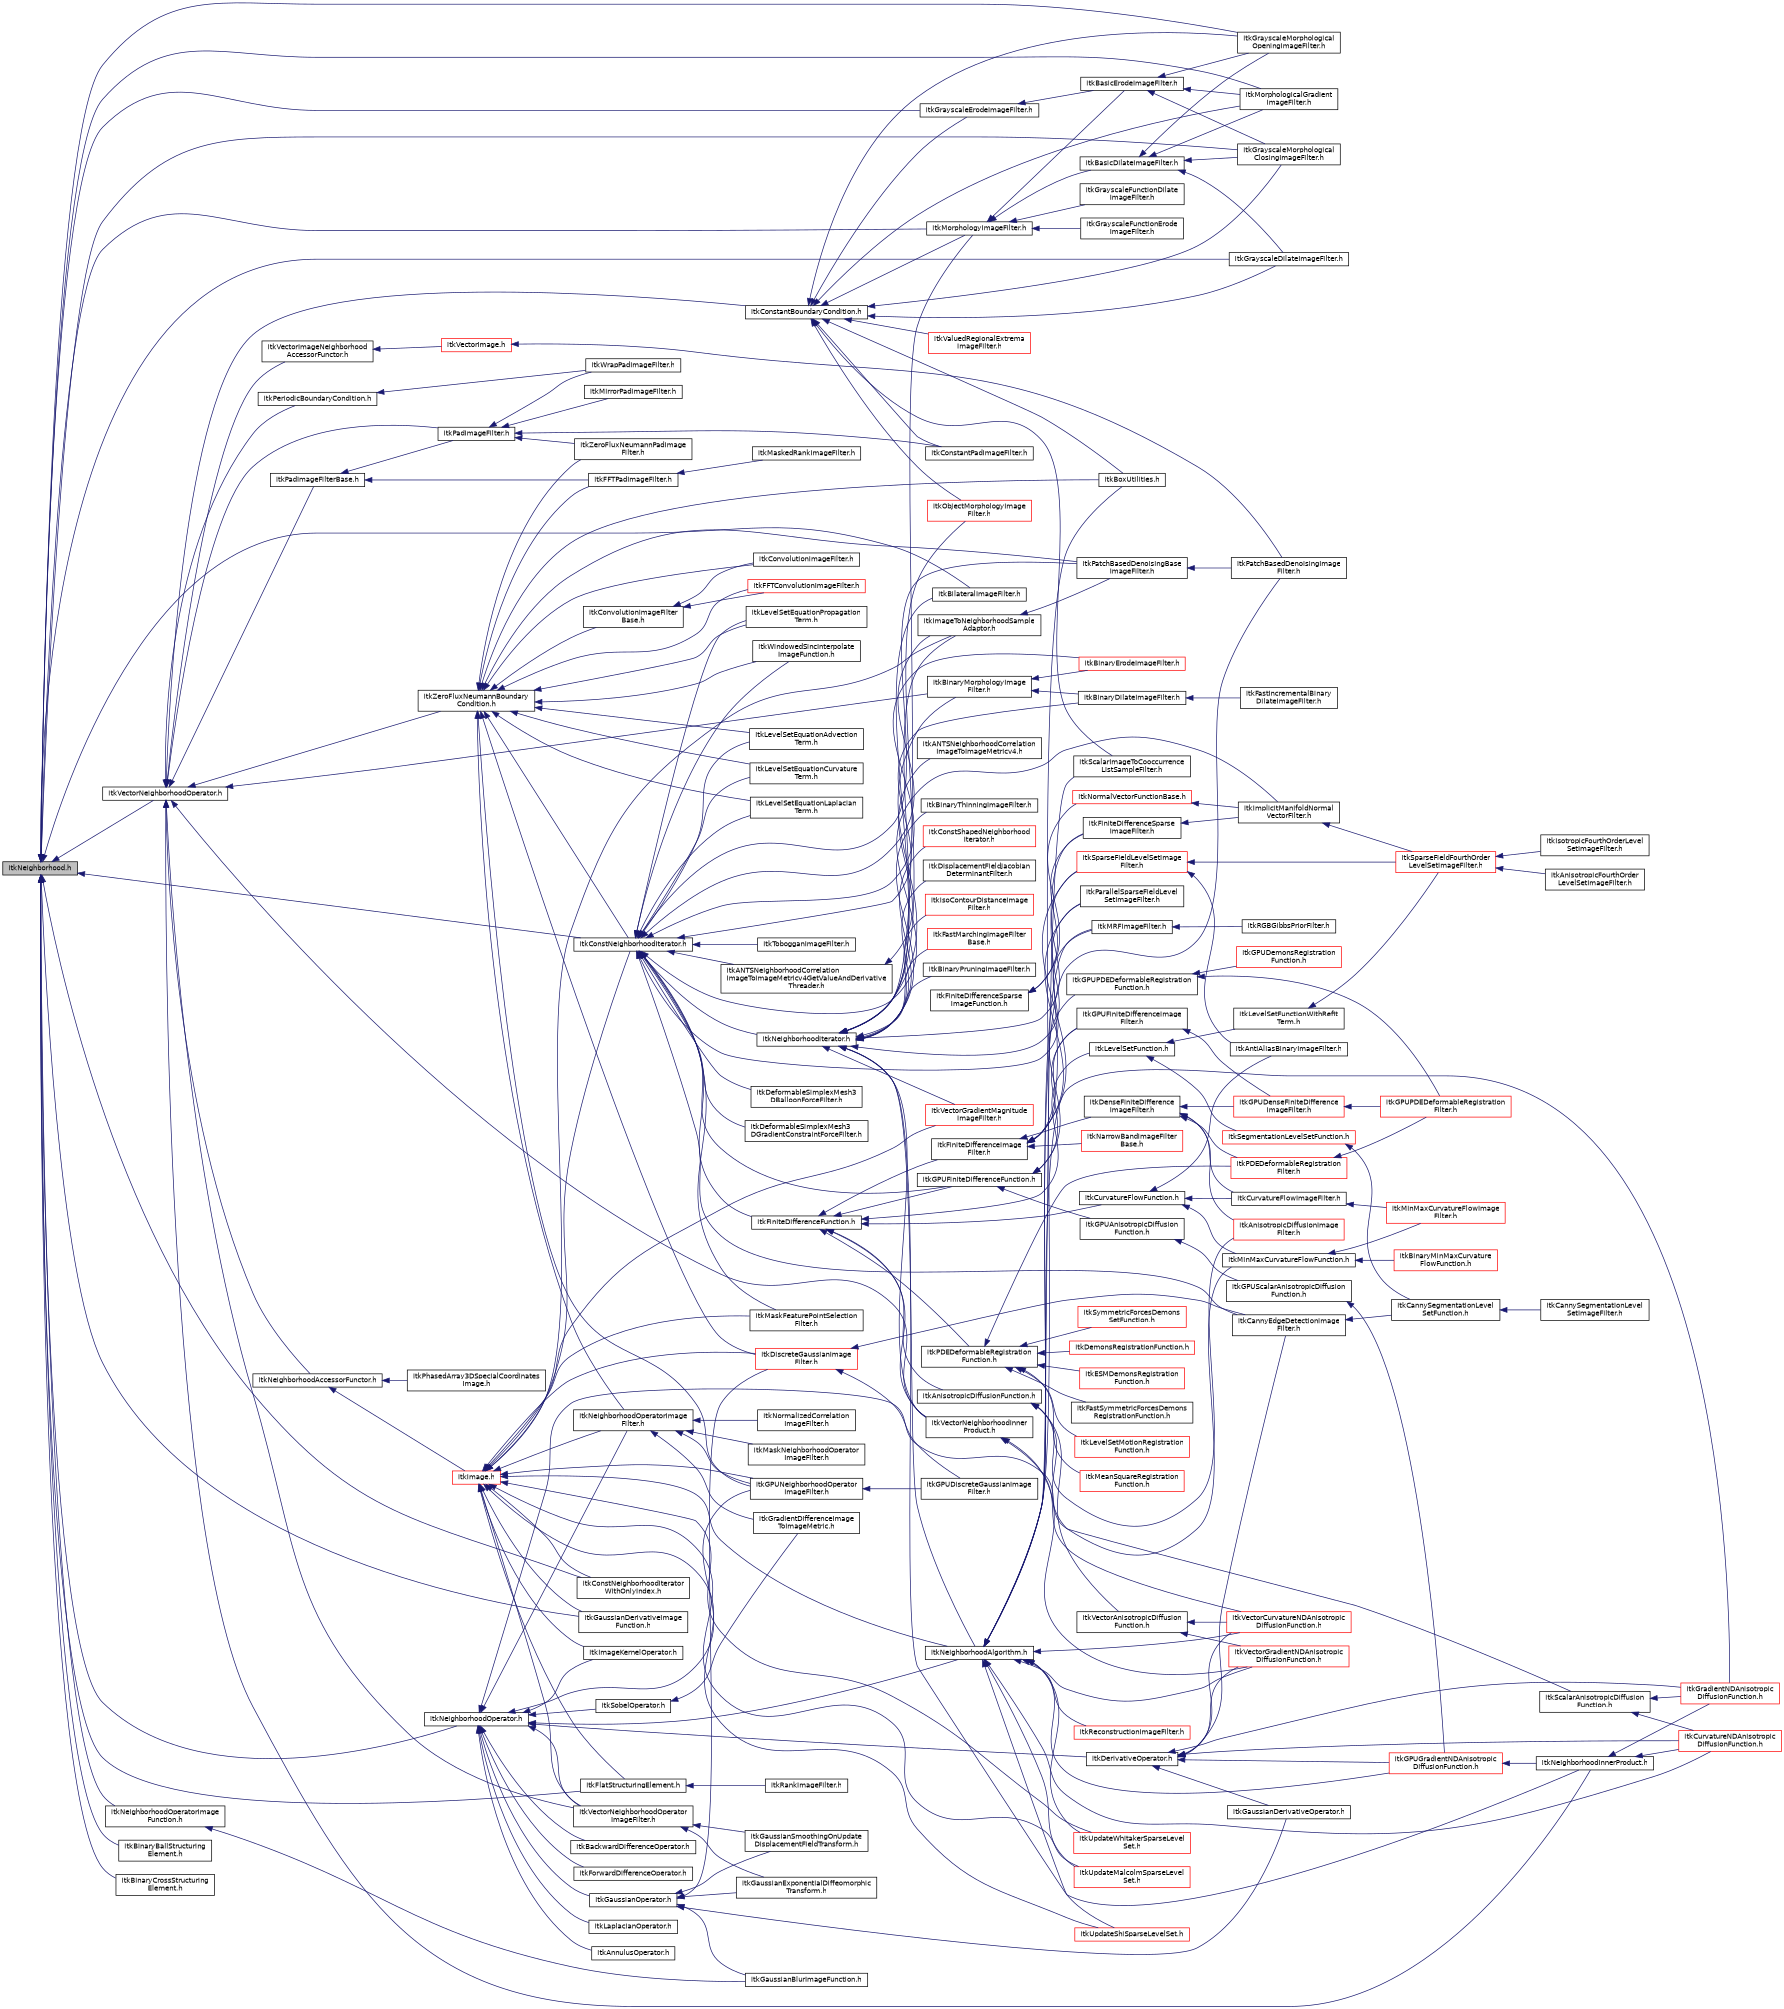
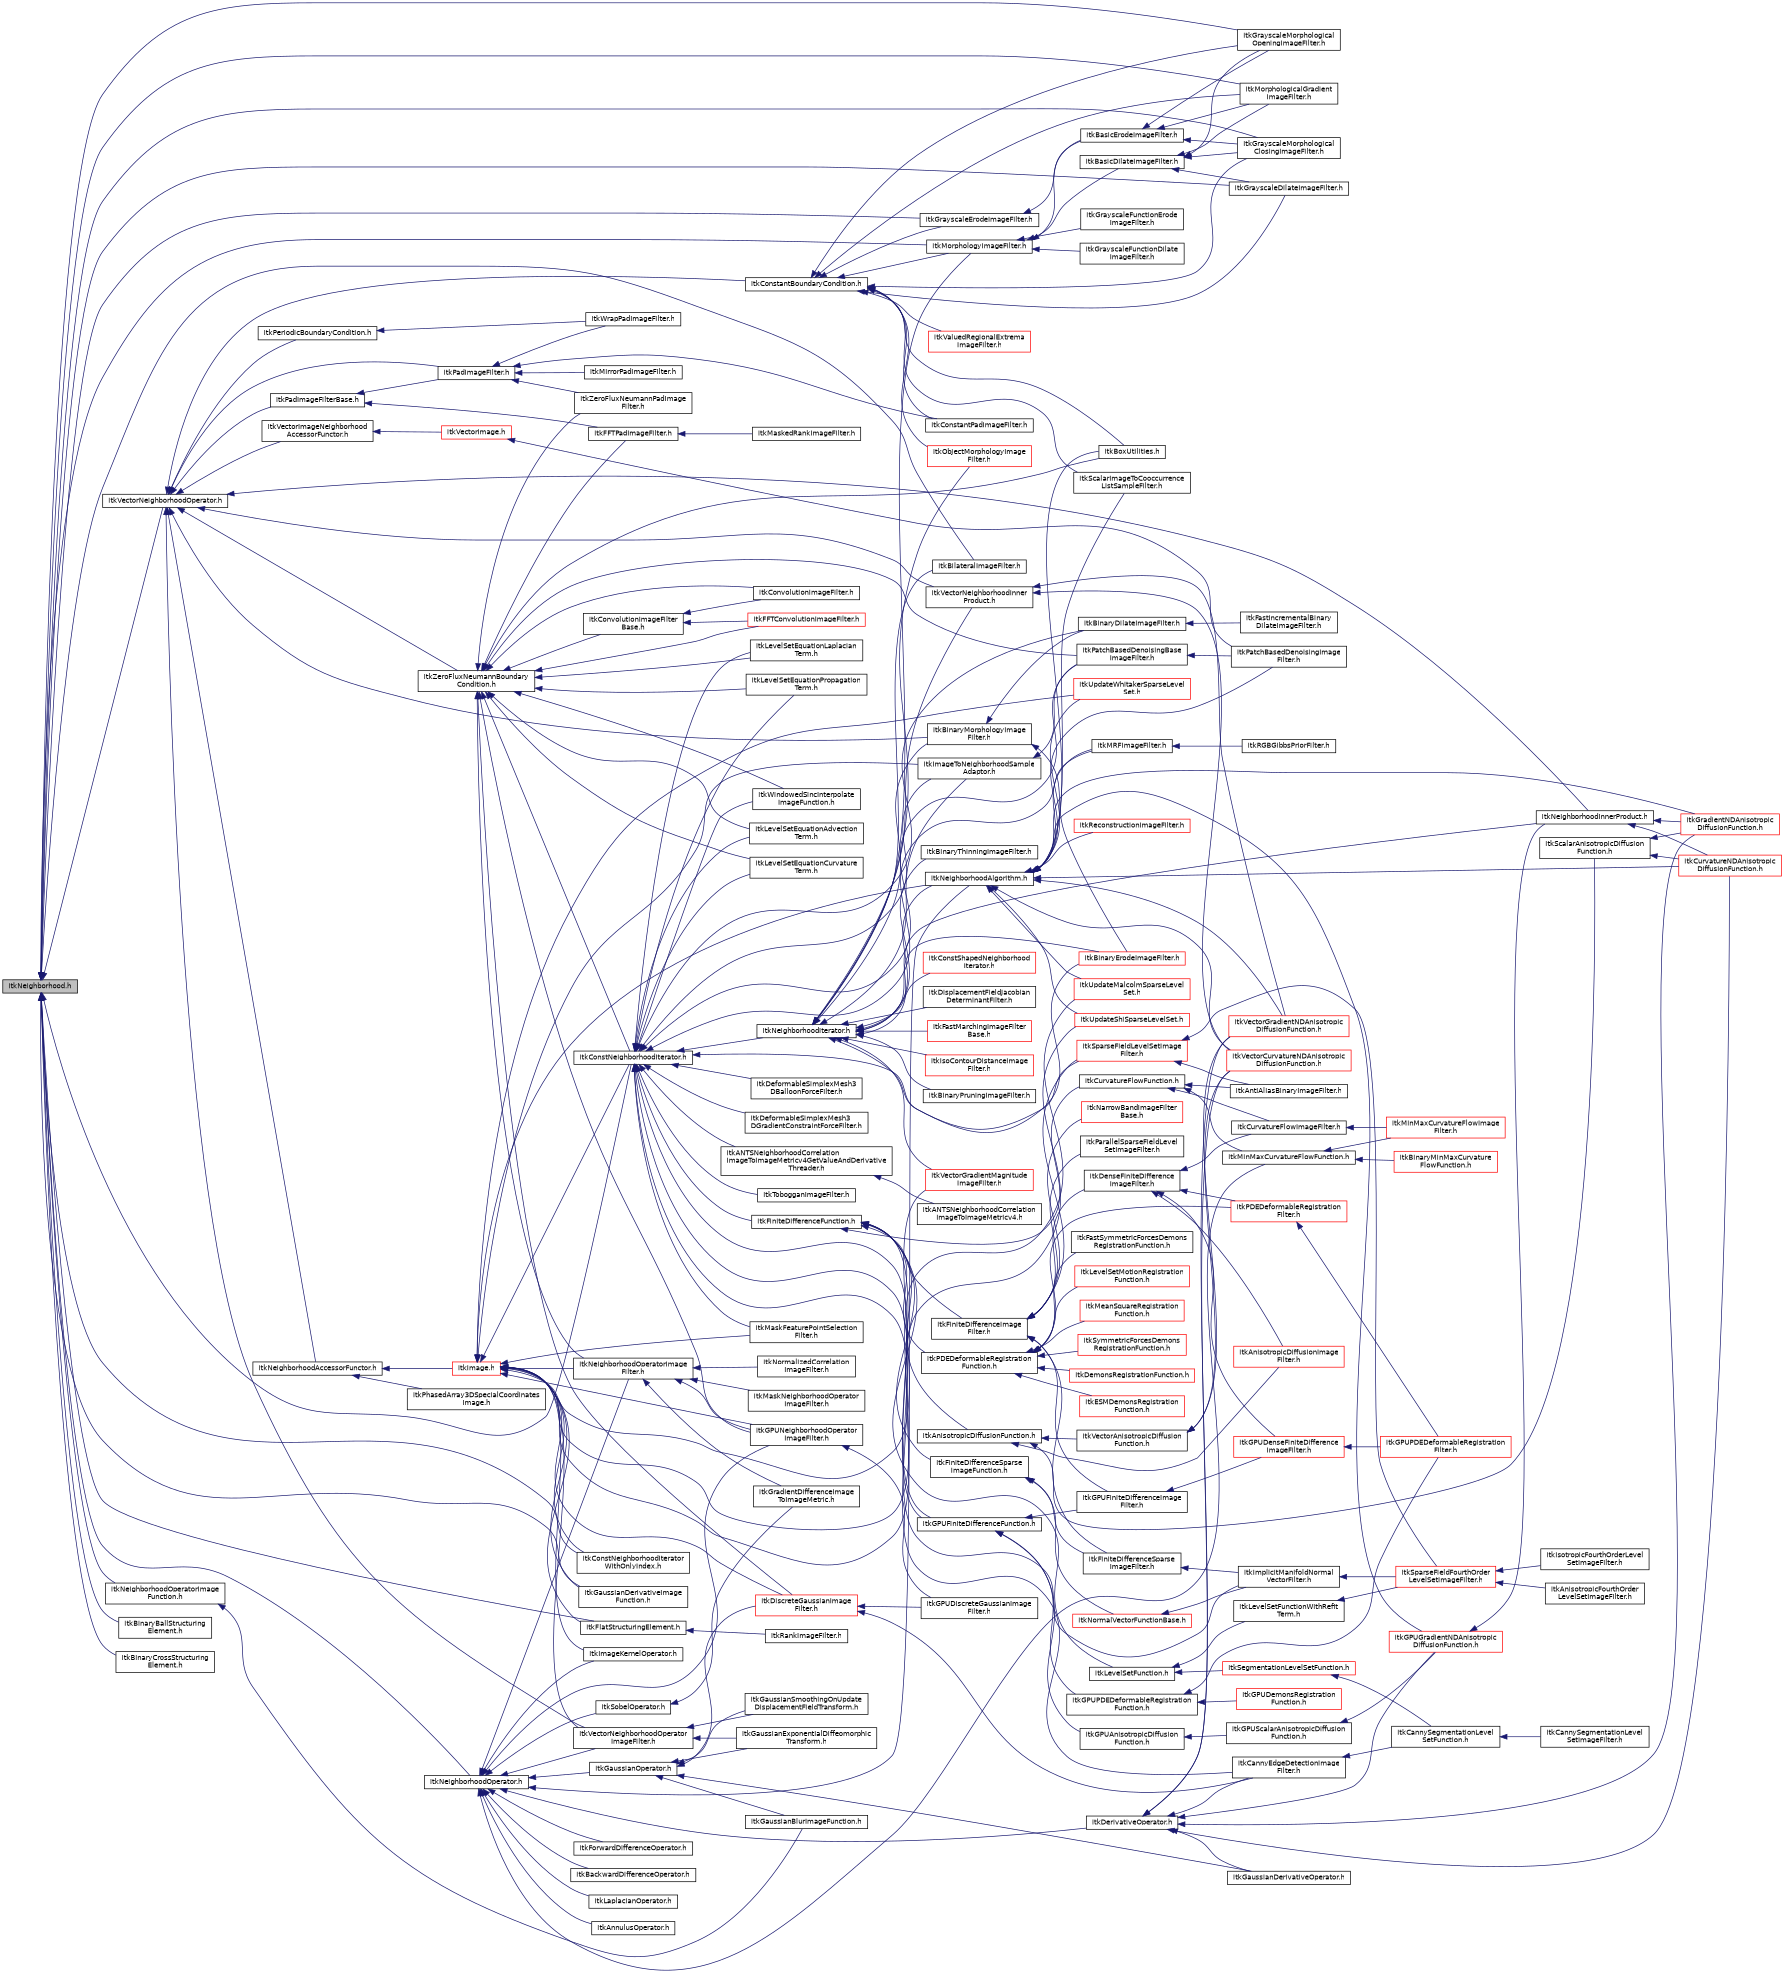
edge "itkParallelSparseFieldLevel SetImageFilter.h" -> "itkNeighborhoodIterator.h": now "itkBinaryErodeImageFilter.h" -> "itkNeighborhoodIterator.h"
edge "itkVectorNeighborhoodInner Product.h" -> "itkFiniteDifferenceFunction.h": now "itkFiniteDifferenceSparse ImageFunction.h" -> "itkFiniteDifferenceFunction.h"
node "itkSymmetricForcesDemons SetFunction.h": label "itkSymmetricForcesDemons SetFunction.h" -> "itkSymmetricForcesDemons RegistrationFunction.h"
